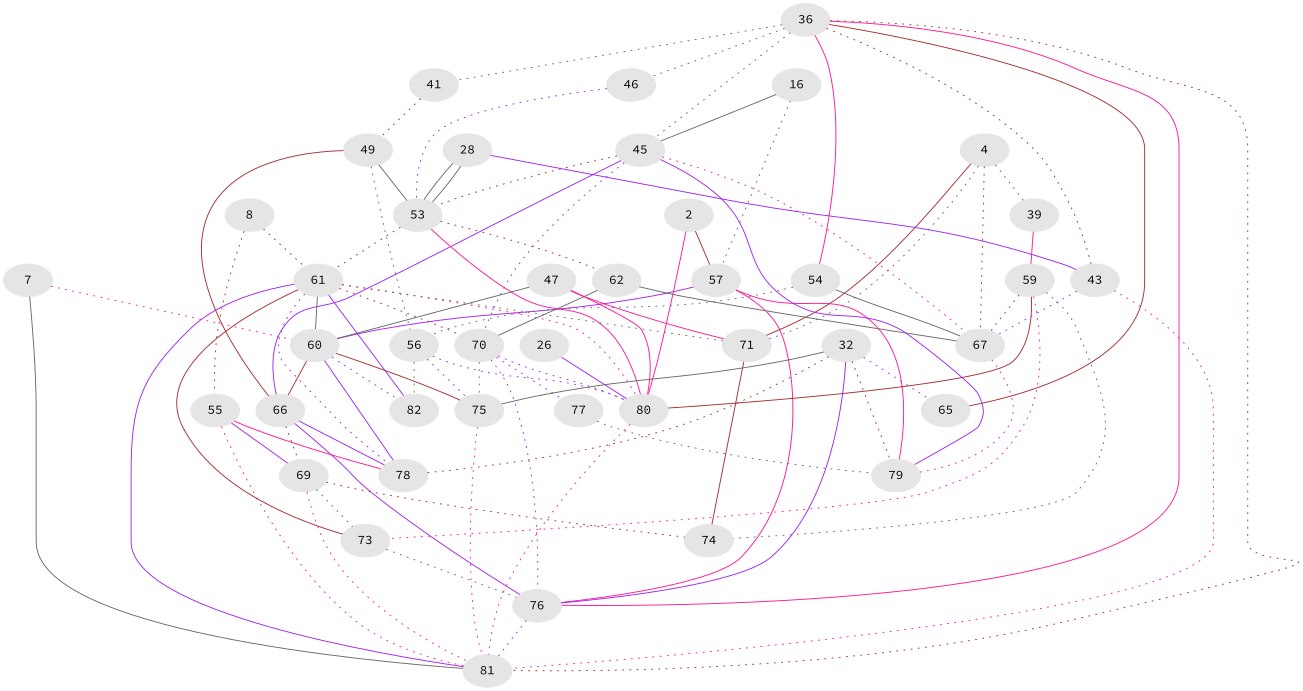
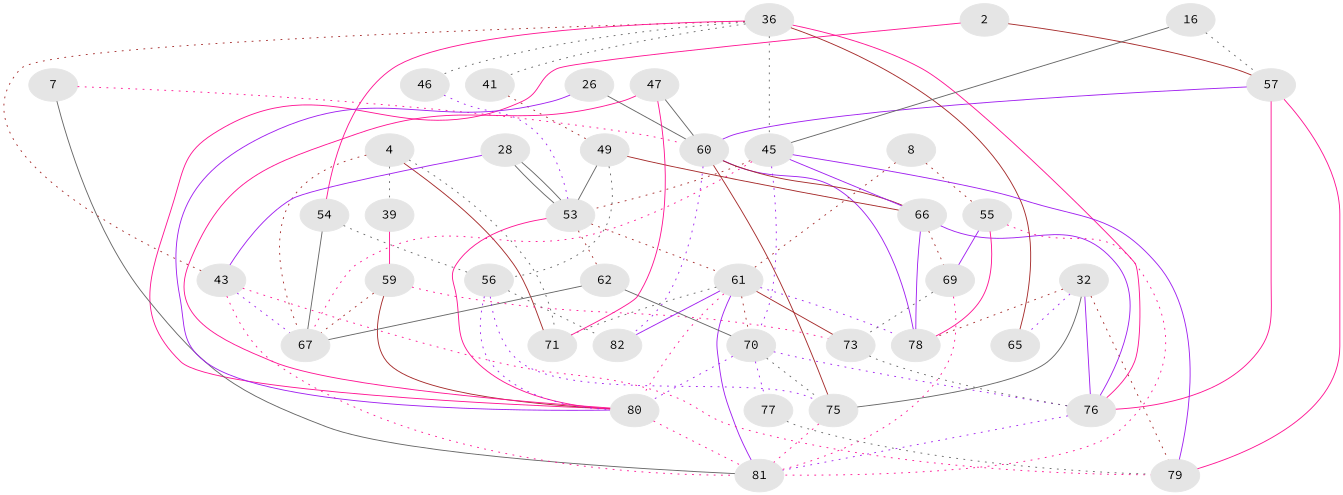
edge "61" -- "60": now "26" -- "60"
edge "67" -- "79": now "43" -- "79"
node "74": removed
edge "36" -- "81": removed
